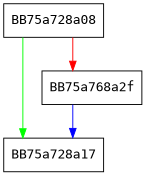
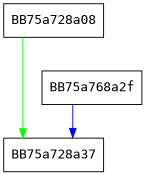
edge "BB75a728a08" -> "BB75a768a2f": removed
node "BB75a728a17": label "BB75a728a17" -> "BB75a728a37"
